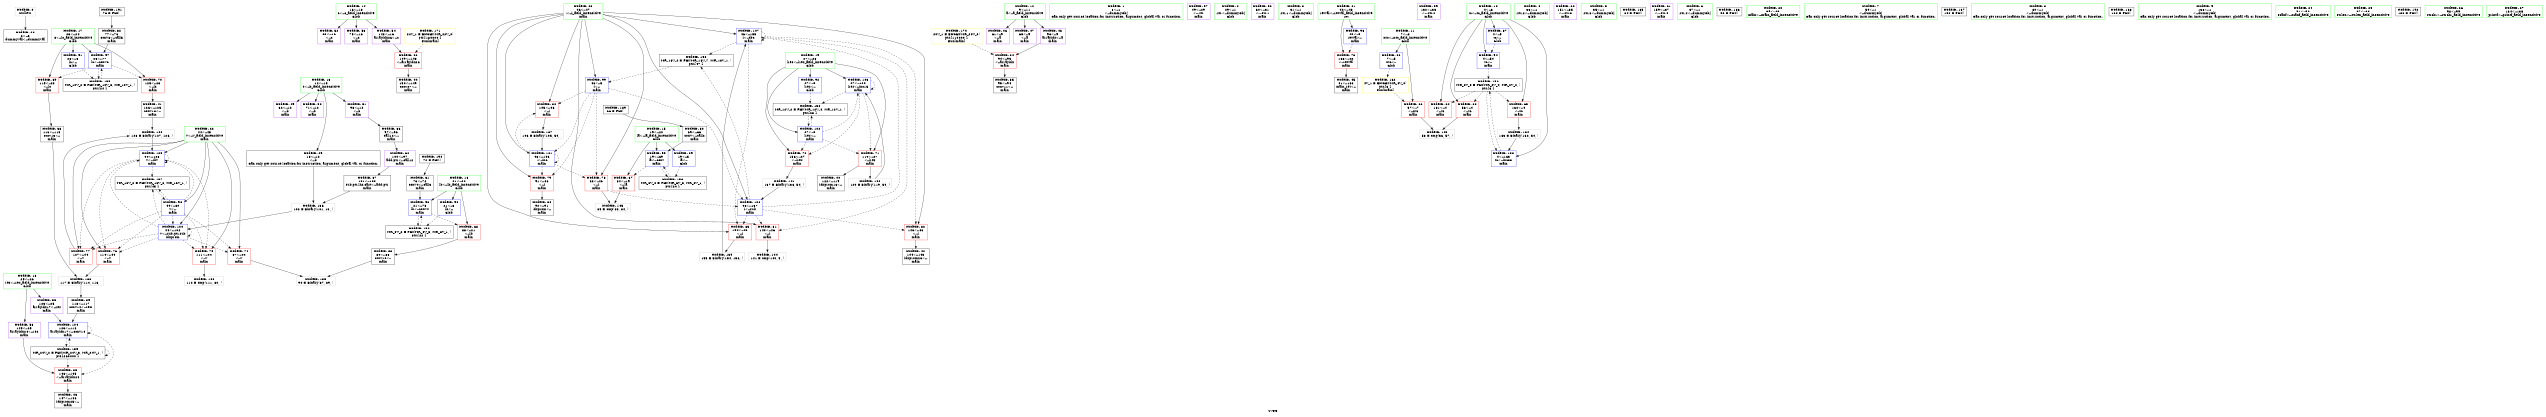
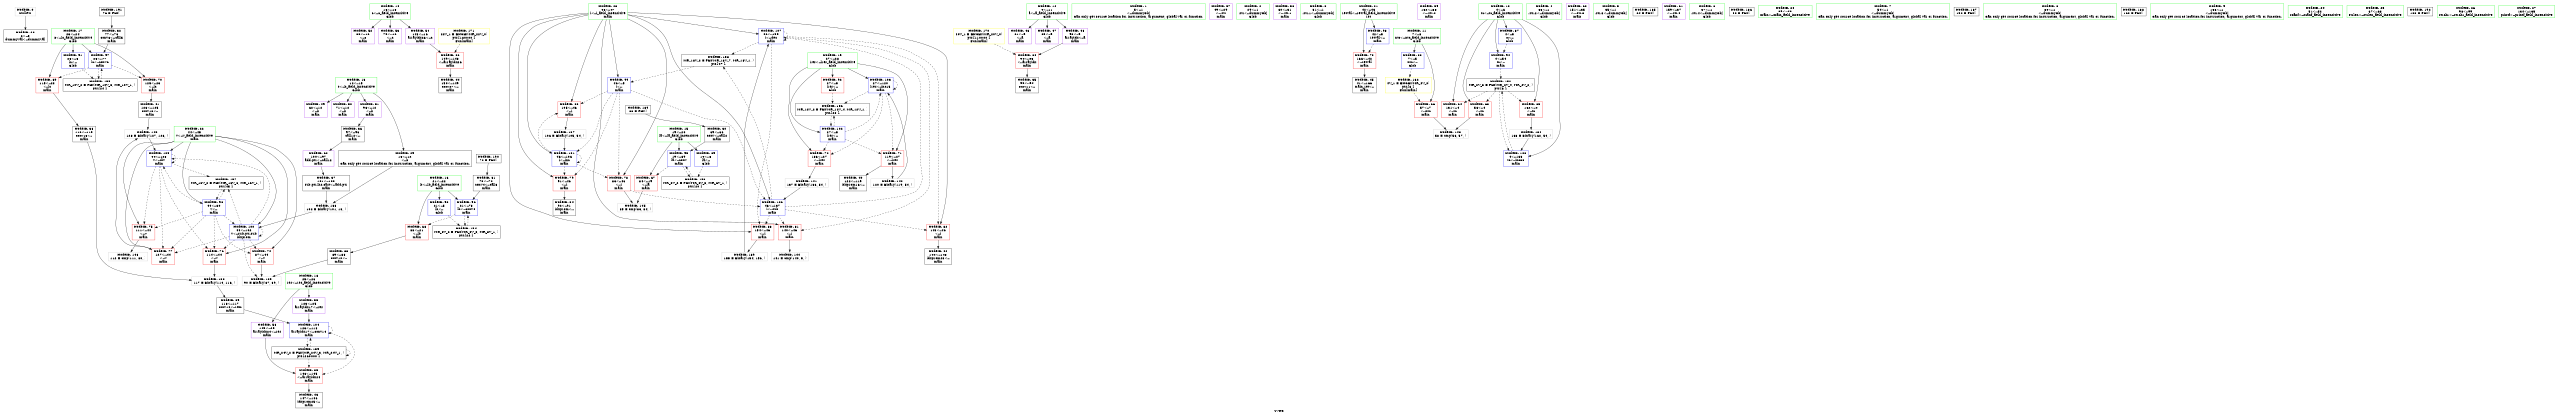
node "NodeID: 92": color blue -> red
edge "NodeID: 100" -> "NodeID: 75": now "NodeID: 100" -> "NodeID: 135"
